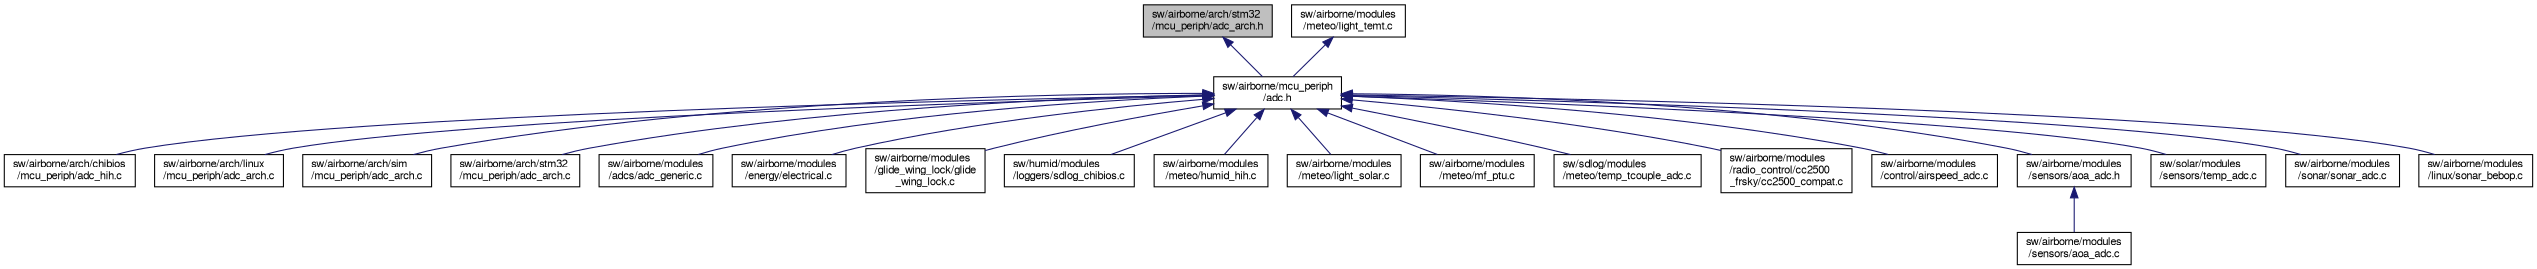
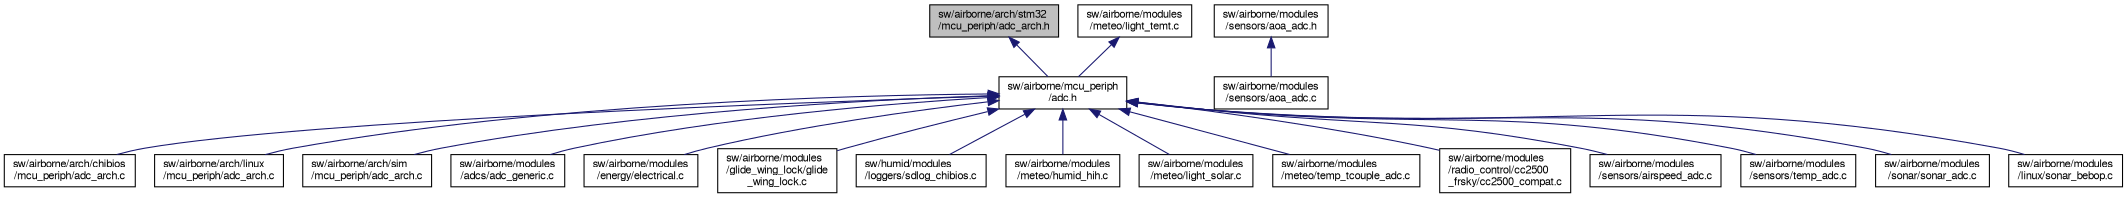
edge "sw/airborne/modules /sensors/aoa_adc.h" -> "sw/airborne/mcu_periph /adc.h": removed
node "sw/airborne/arch/chibios /mcu_periph/adc_hih.c": label "sw/airborne/arch/chibios /mcu_periph/adc_hih.c" -> "sw/airborne/arch/chibios /mcu_periph/adc_arch.c"
node "sw/airborne/arch/stm32 /mcu_periph/adc_arch.c": removed
node "sw/airborne/modules /meteo/mf_ptu.c": removed
node "sw/sdlog/modules /meteo/temp_tcouple_adc.c": label "sw/sdlog/modules /meteo/temp_tcouple_adc.c" -> "sw/airborne/modules /meteo/temp_tcouple_adc.c"
node "sw/airborne/modules /control/airspeed_adc.c": label "sw/airborne/modules /control/airspeed_adc.c" -> "sw/airborne/modules /sensors/airspeed_adc.c"
node "sw/solar/modules /sensors/temp_adc.c": label "sw/solar/modules /sensors/temp_adc.c" -> "sw/airborne/modules /sensors/temp_adc.c"
